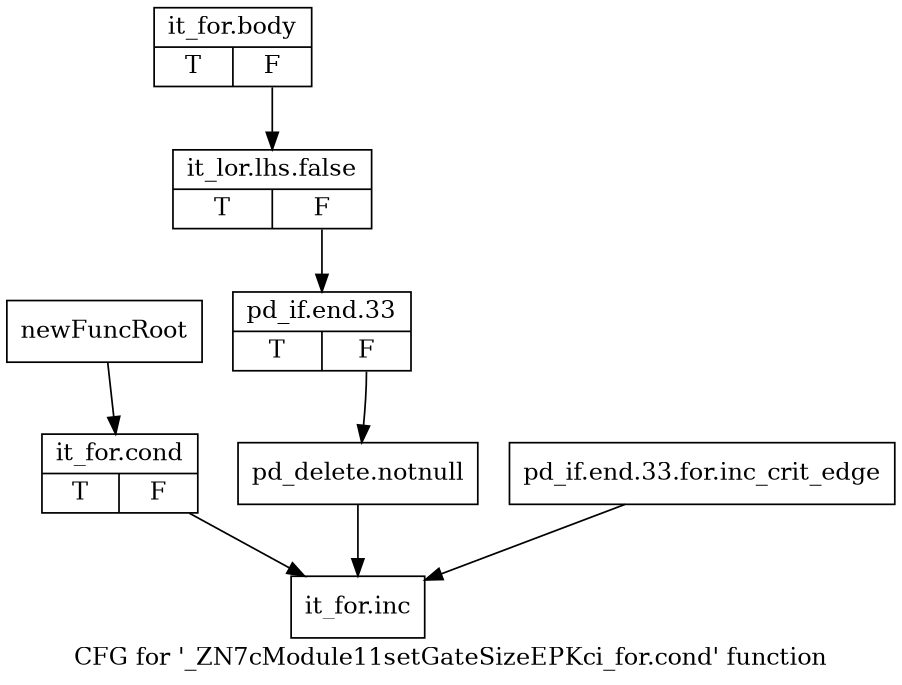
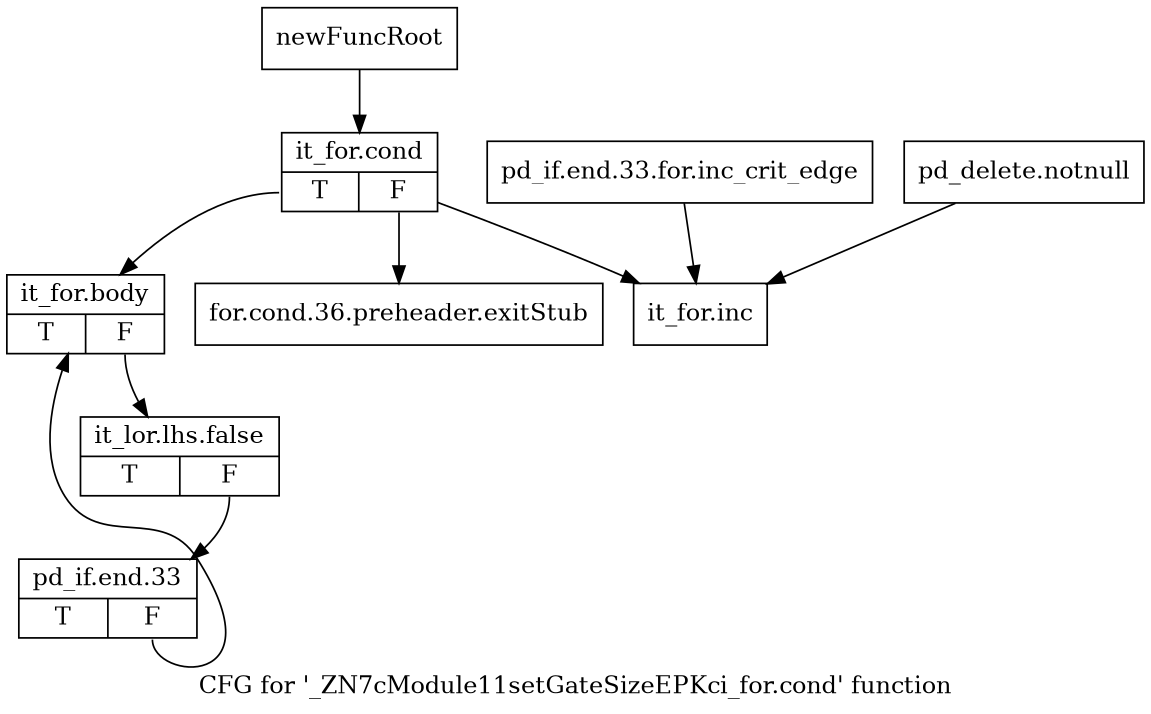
edge "it_for.cond" -> "it_for.body": added
node "for.cond.36.preheader.exitStub": added
edge "pd_if.end.33" -> "pd_delete.notnull": now "pd_if.end.33" -> "it_for.body"
